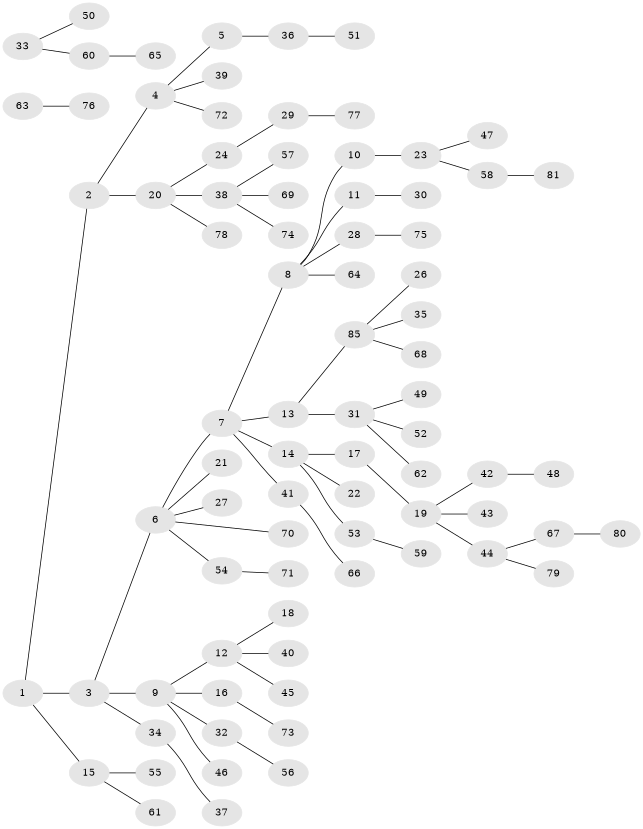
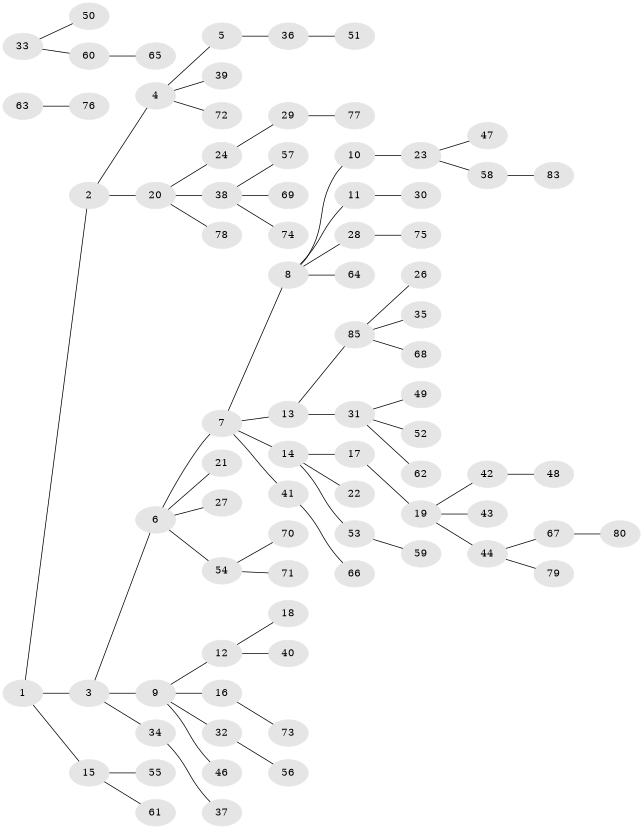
node "81": label "81" -> "83"
edge "6" -- "70": now "54" -- "70"
node "45": removed
